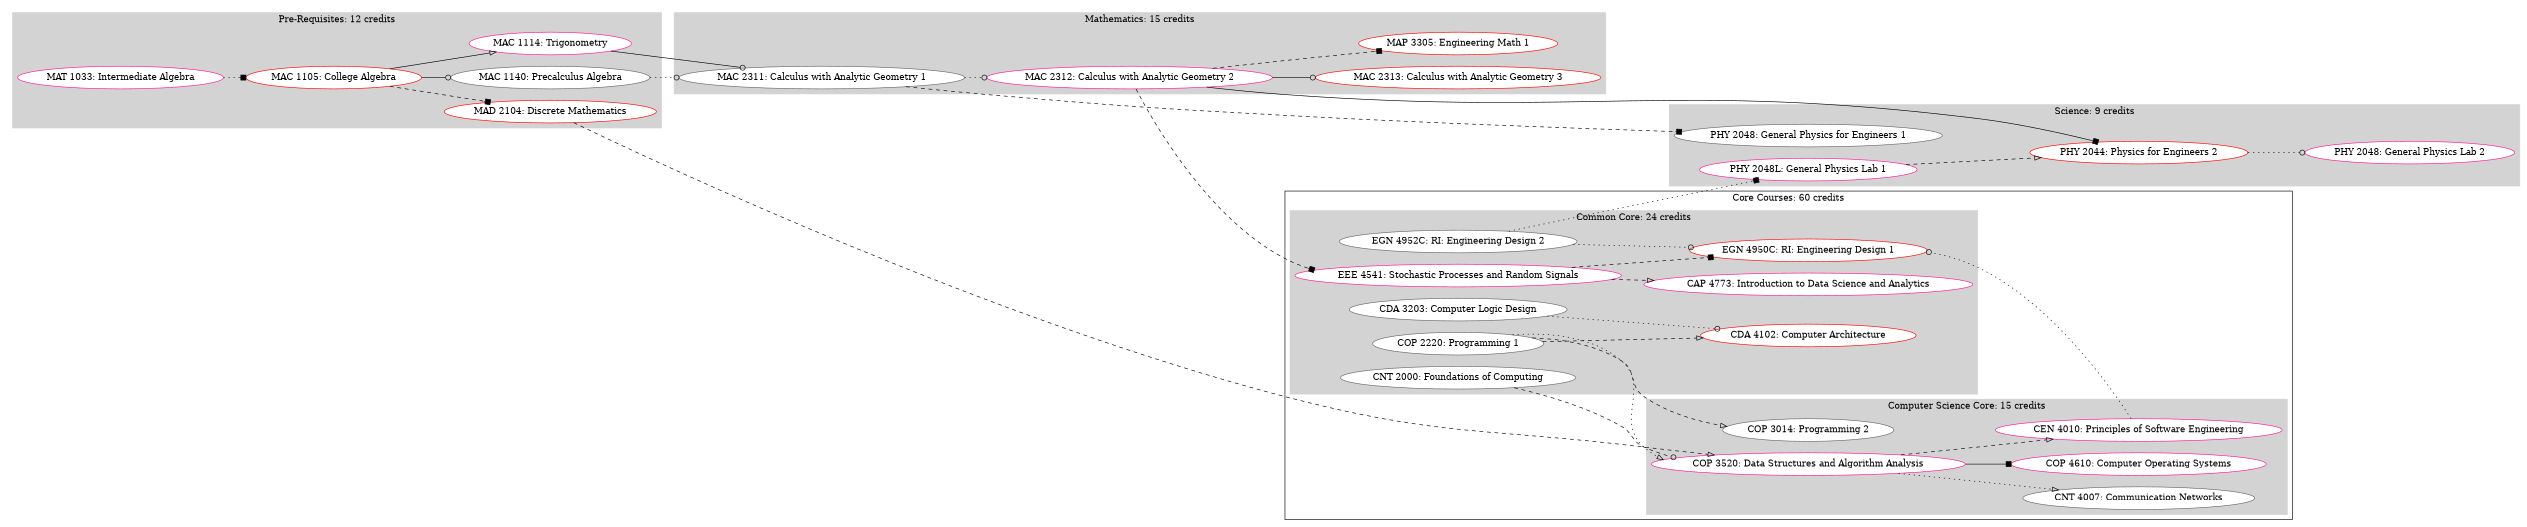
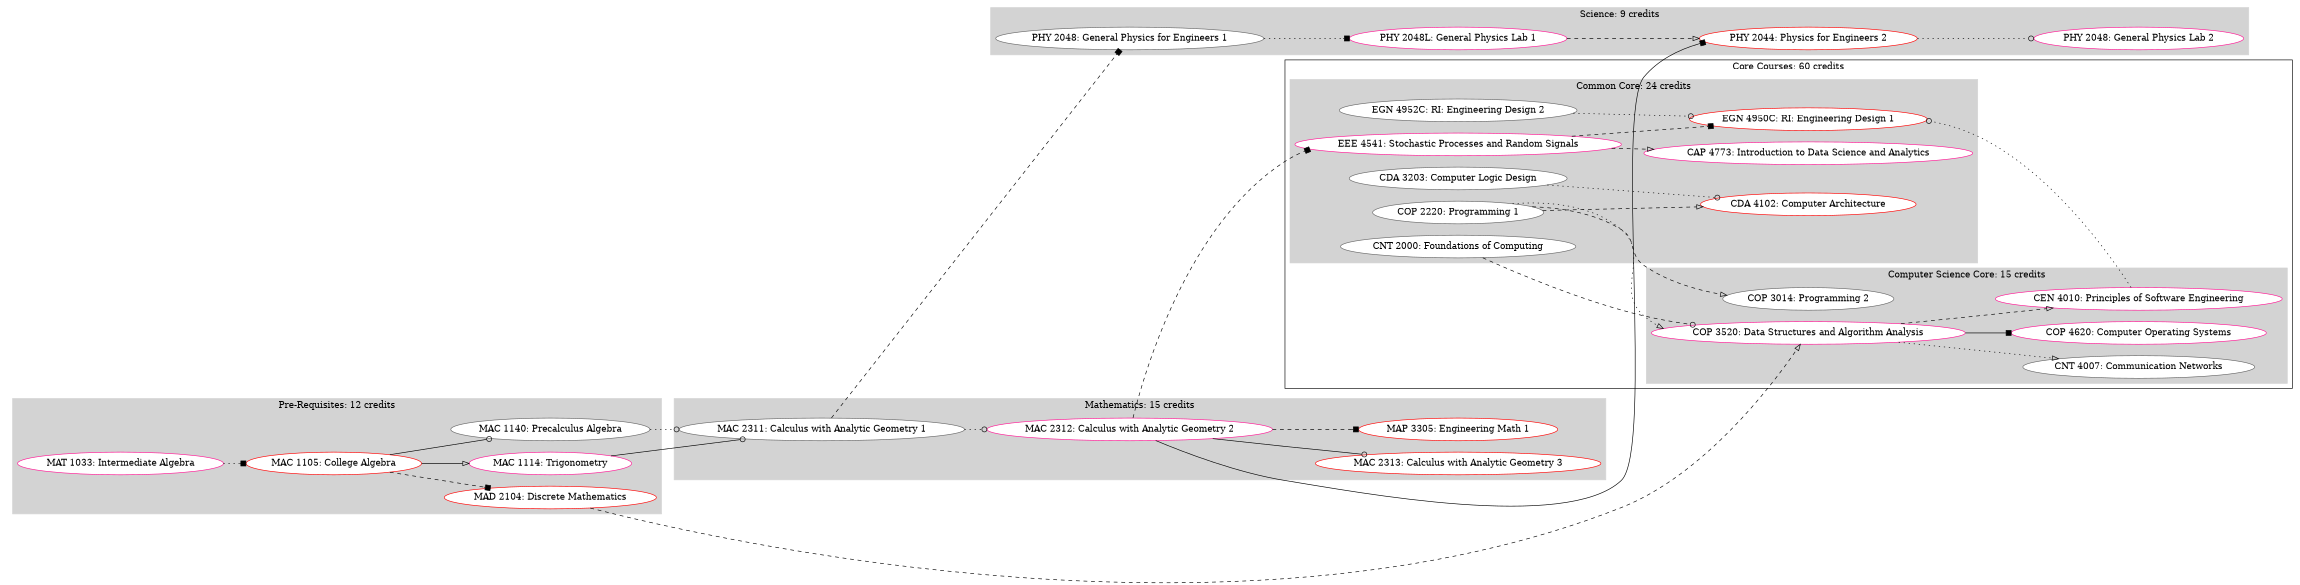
edge "EGN 4952C: RI: Engineering Design 2" -> "PHY 2048L: General Physics Lab 1": now "PHY 2048: General Physics for Engineers 1" -> "PHY 2048L: General Physics Lab 1"
node "COP 4610: Computer Operating Systems": label "COP 4610: Computer Operating Systems" -> "COP 4620: Computer Operating Systems"
